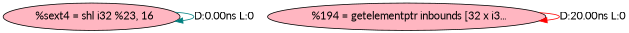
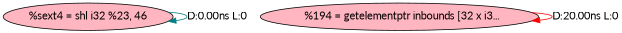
node "%sext4 = shl i32 %23, 16": label "%sext4 = shl i32 %23, 16" -> "%sext4 = shl i32 %23, 46"
